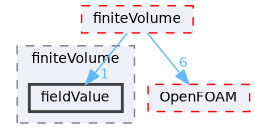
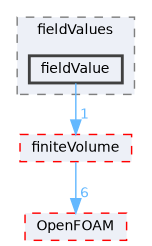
edge "finiteVolume" -> "fieldValue": reversed
cluster "finiteVolume": label "finiteVolume" -> "fieldValues"
